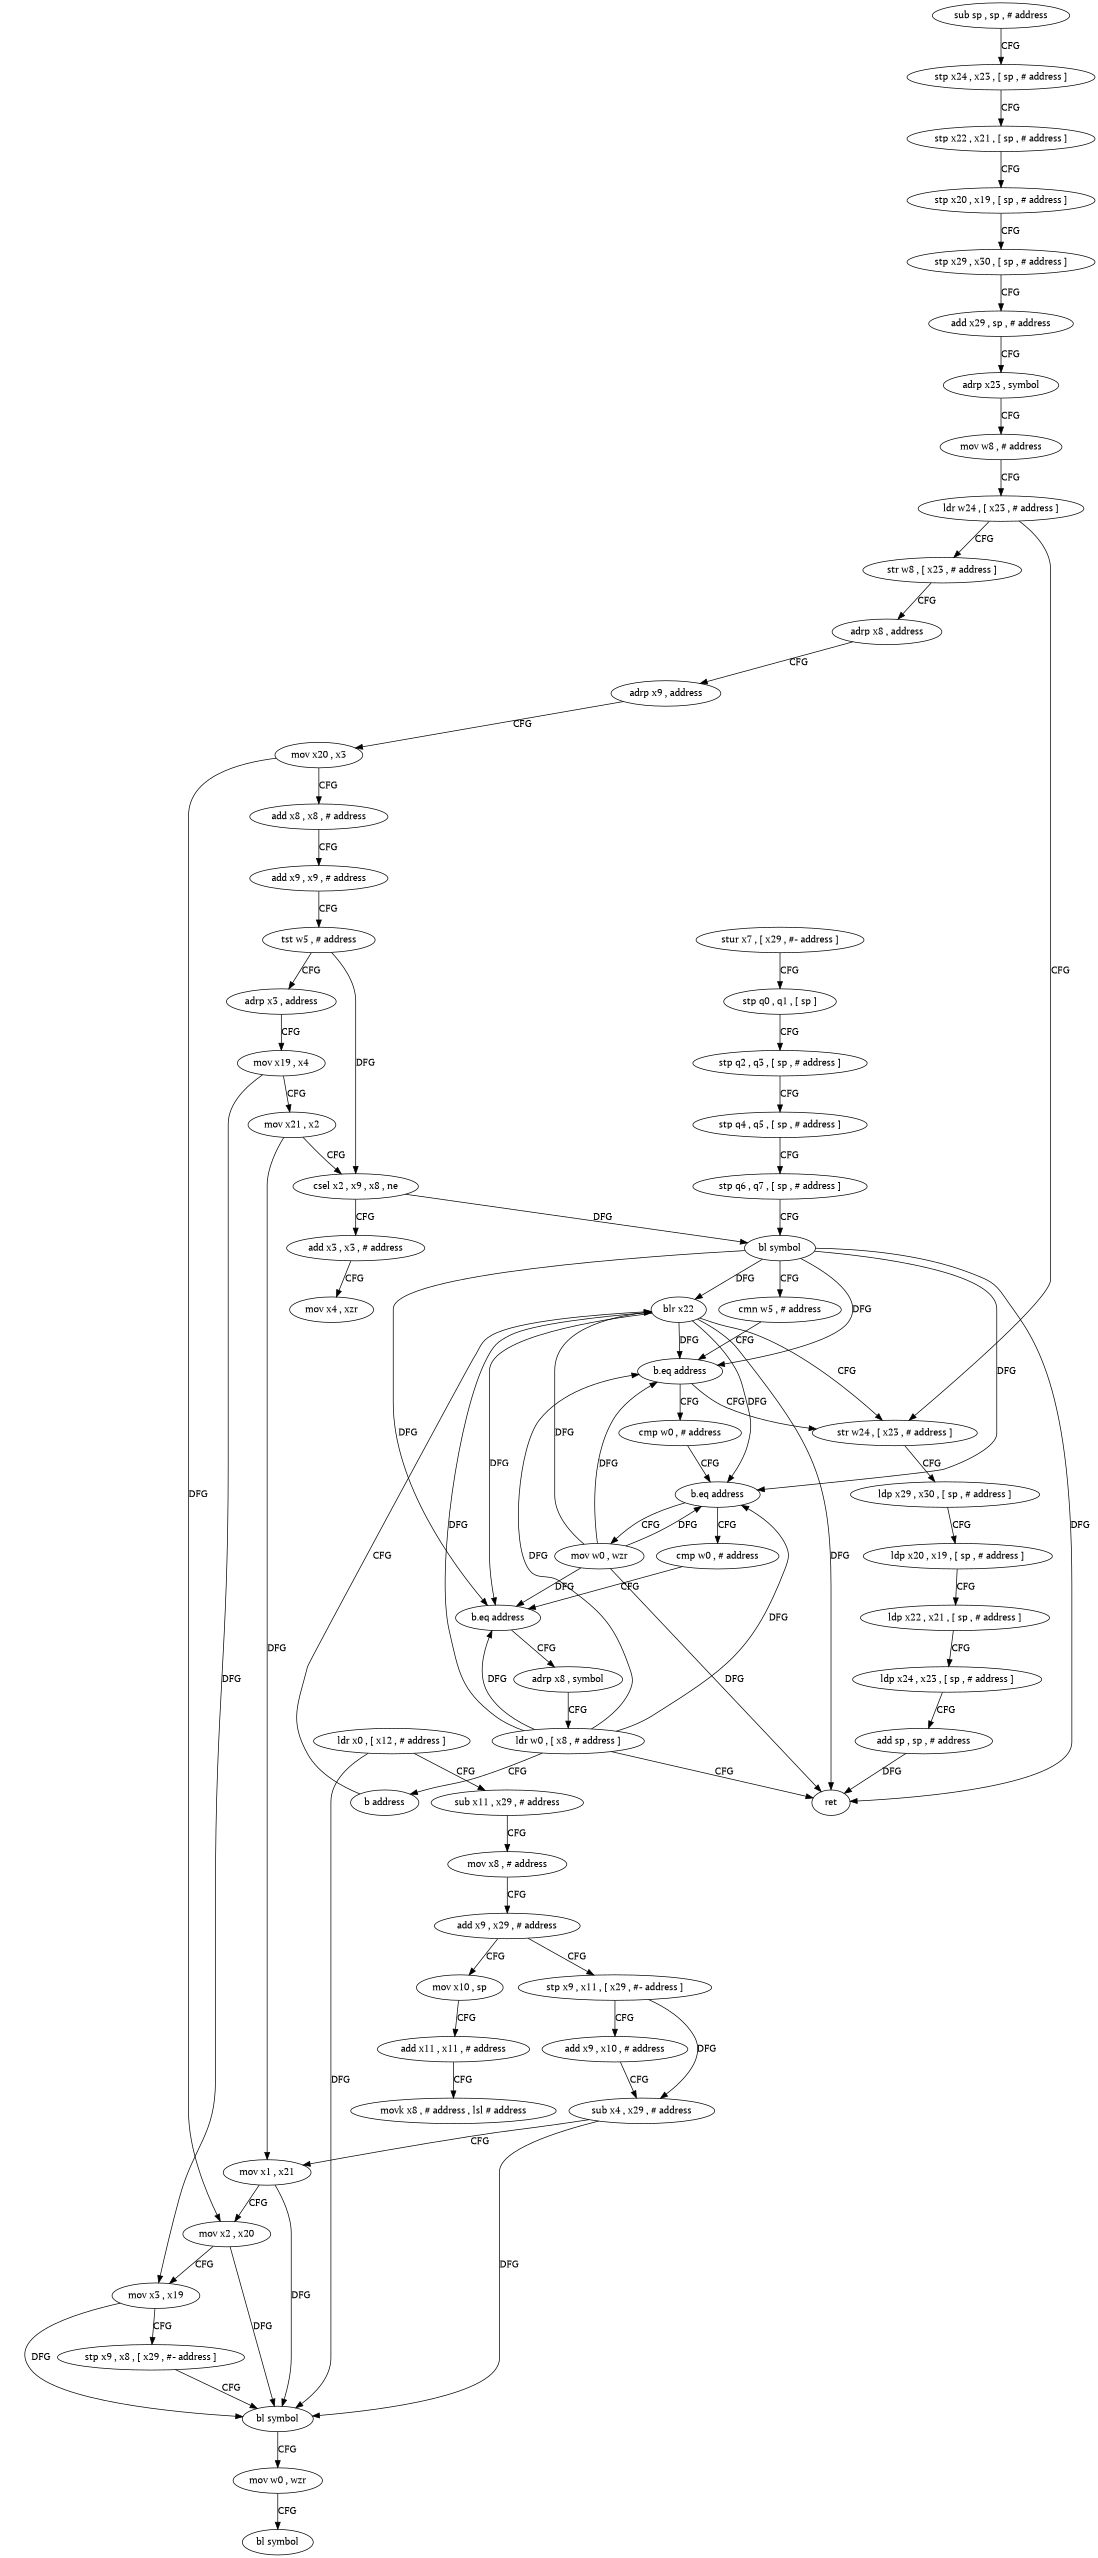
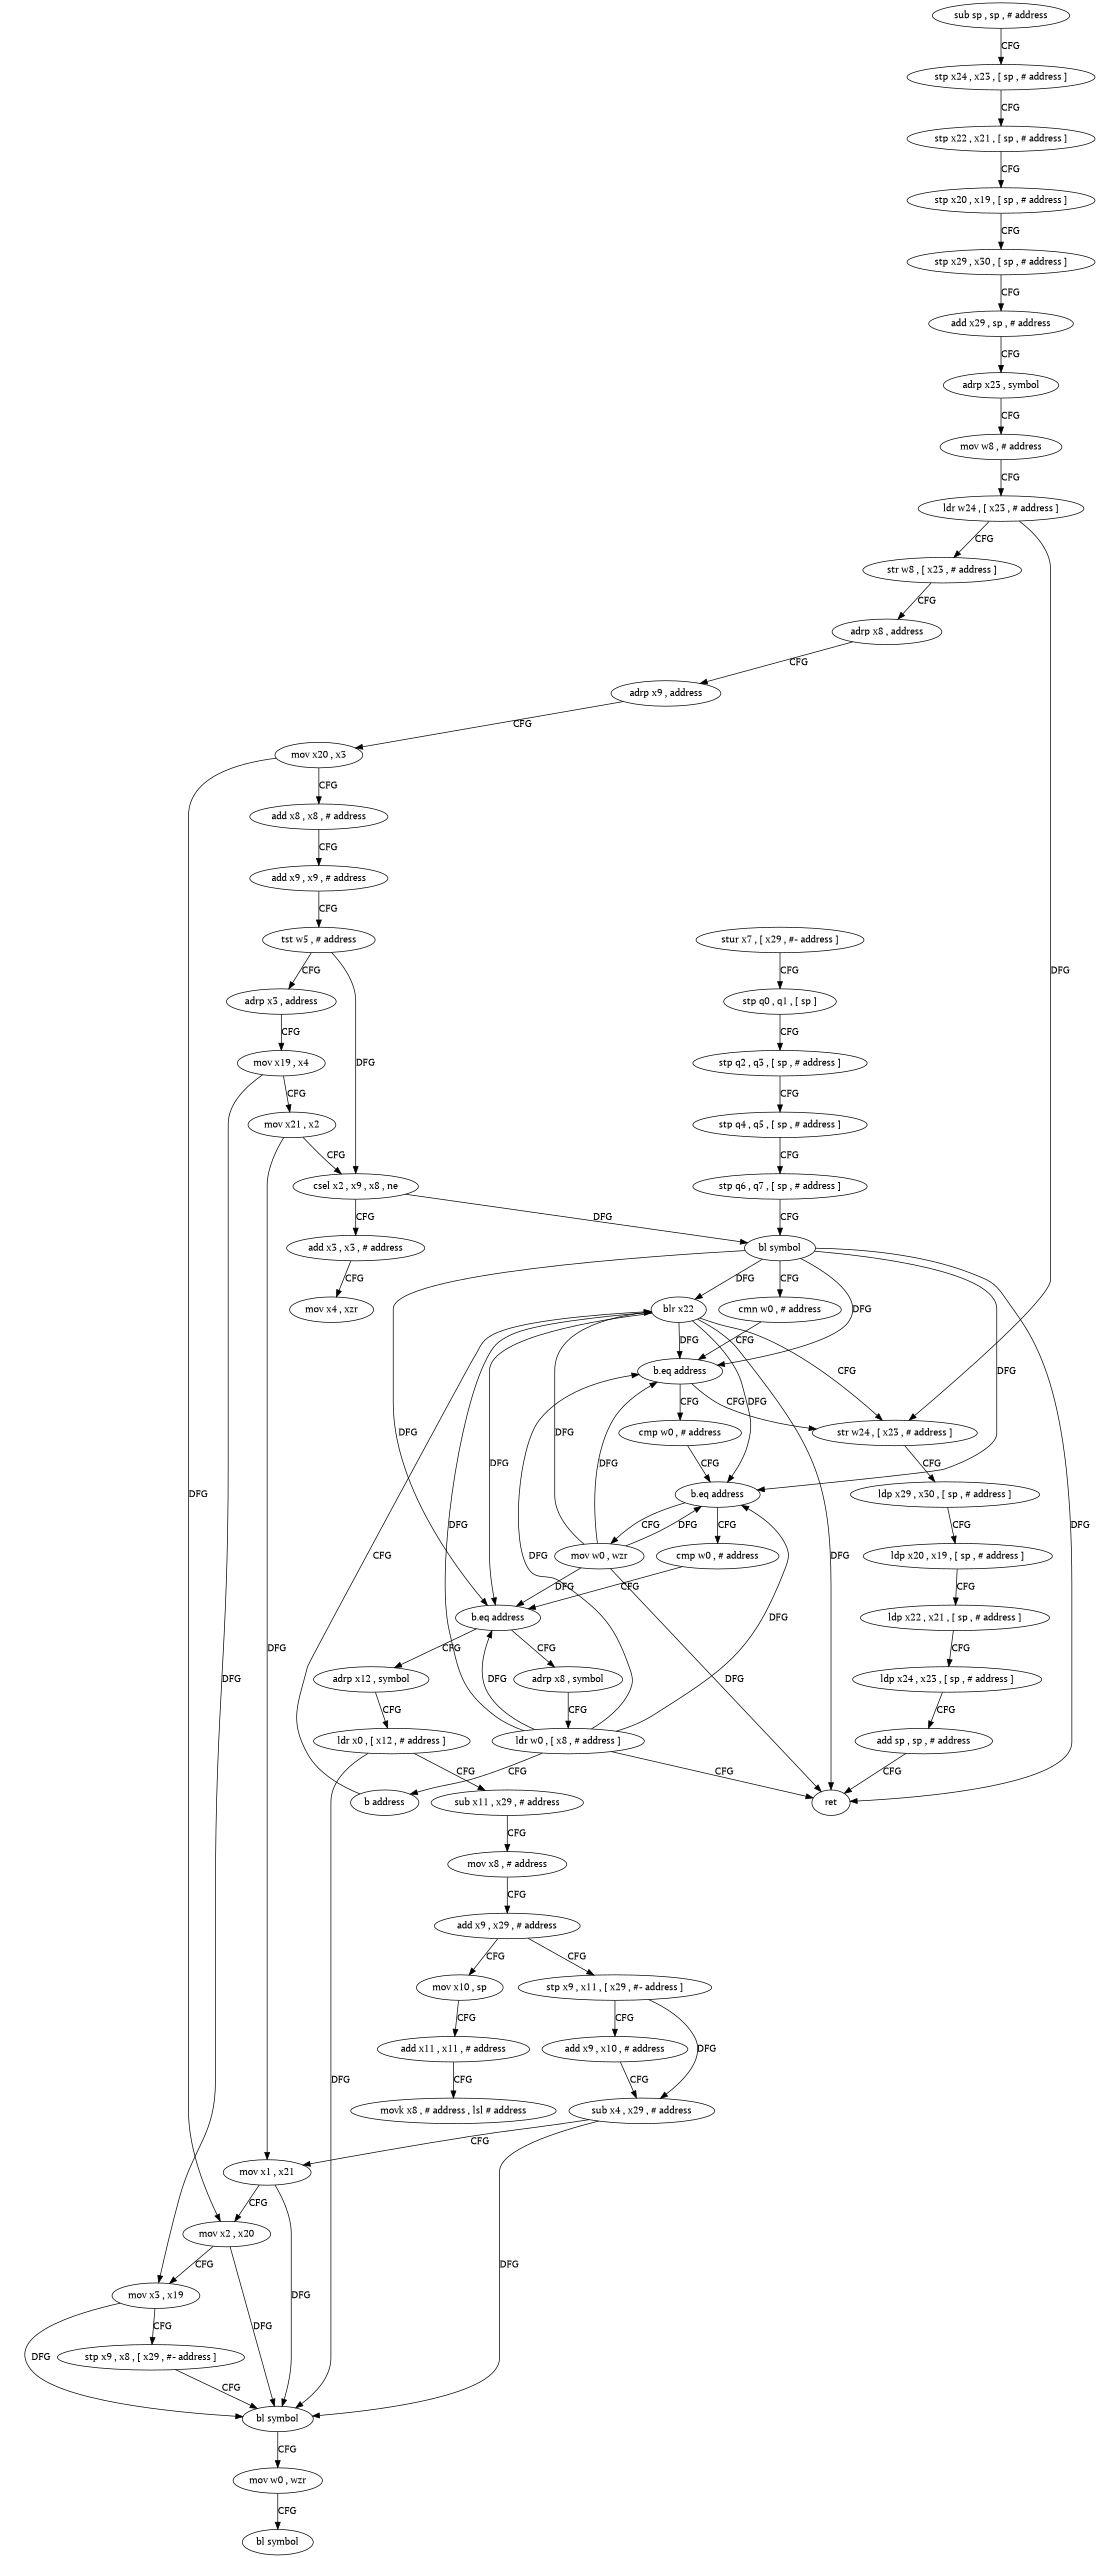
edge "ldr w24 , [ x23 , # address ]" -> "str w24 , [ x23 , # address ]": label "CFG" -> "DFG"
node "cmn w5 , # address": label "cmn w5 , # address" -> "cmn w0 , # address"
node "adrp x12 , symbol": added
edge "add sp , sp , # address" -> "ret": label "DFG" -> "CFG"
